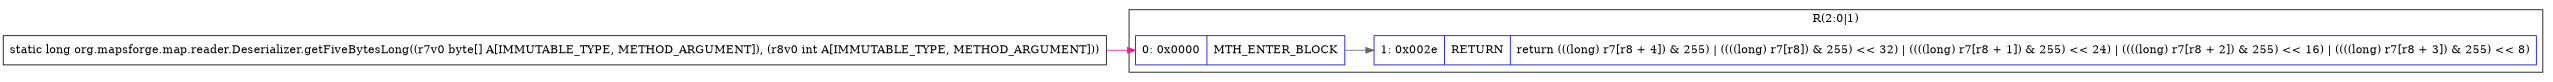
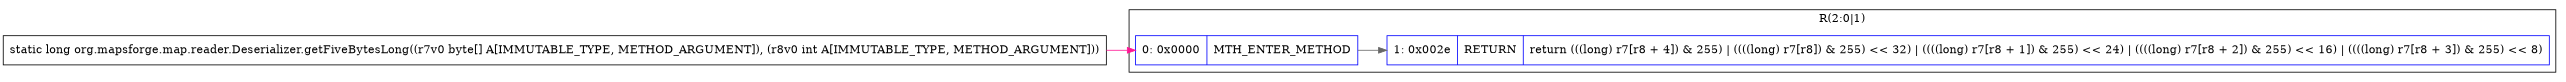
node "0: 0x0000": text "MTH_ENTER_BLOCK" -> "MTH_ENTER_METHOD"
